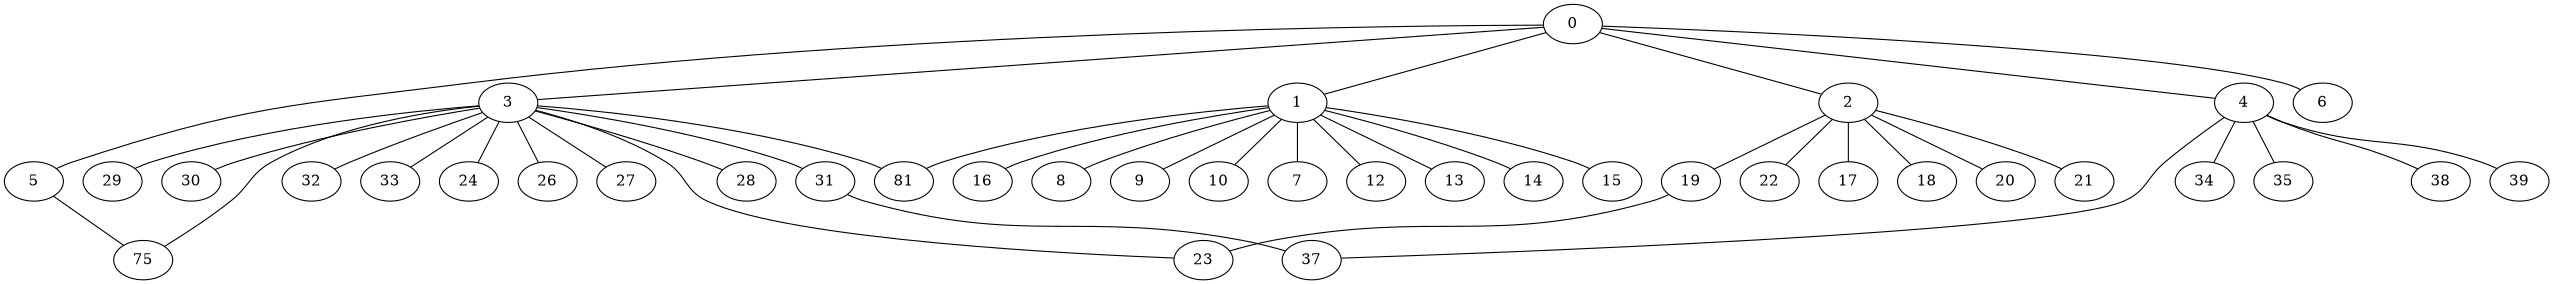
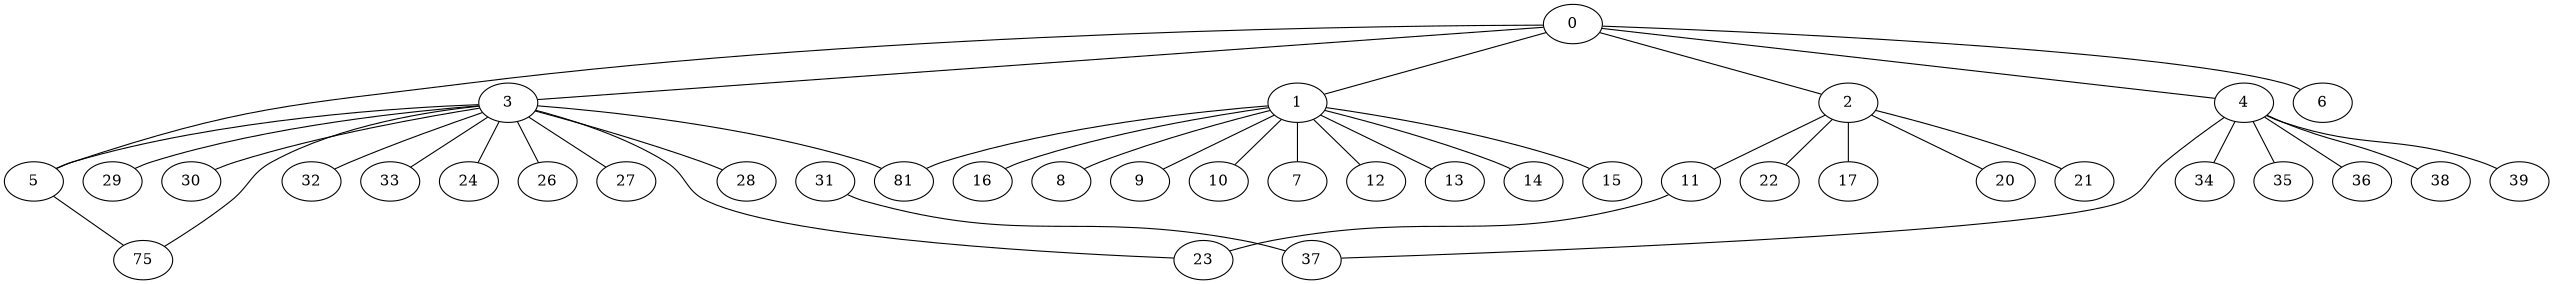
edge "3" -- "31": now "3" -- "5"
node "19": label "19" -> "11"
node "18": removed
node "36": added
